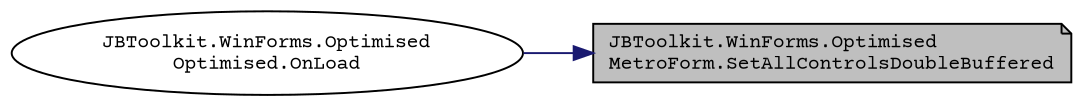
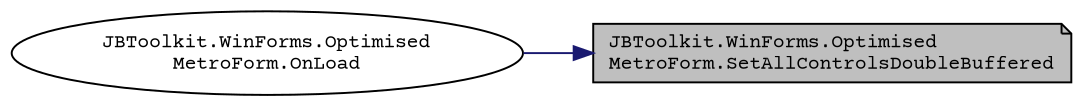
node "JBToolkit.WinForms.Optimised Optimised.OnLoad": label "JBToolkit.WinForms.Optimised Optimised.OnLoad" -> "JBToolkit.WinForms.Optimised MetroForm.OnLoad"
